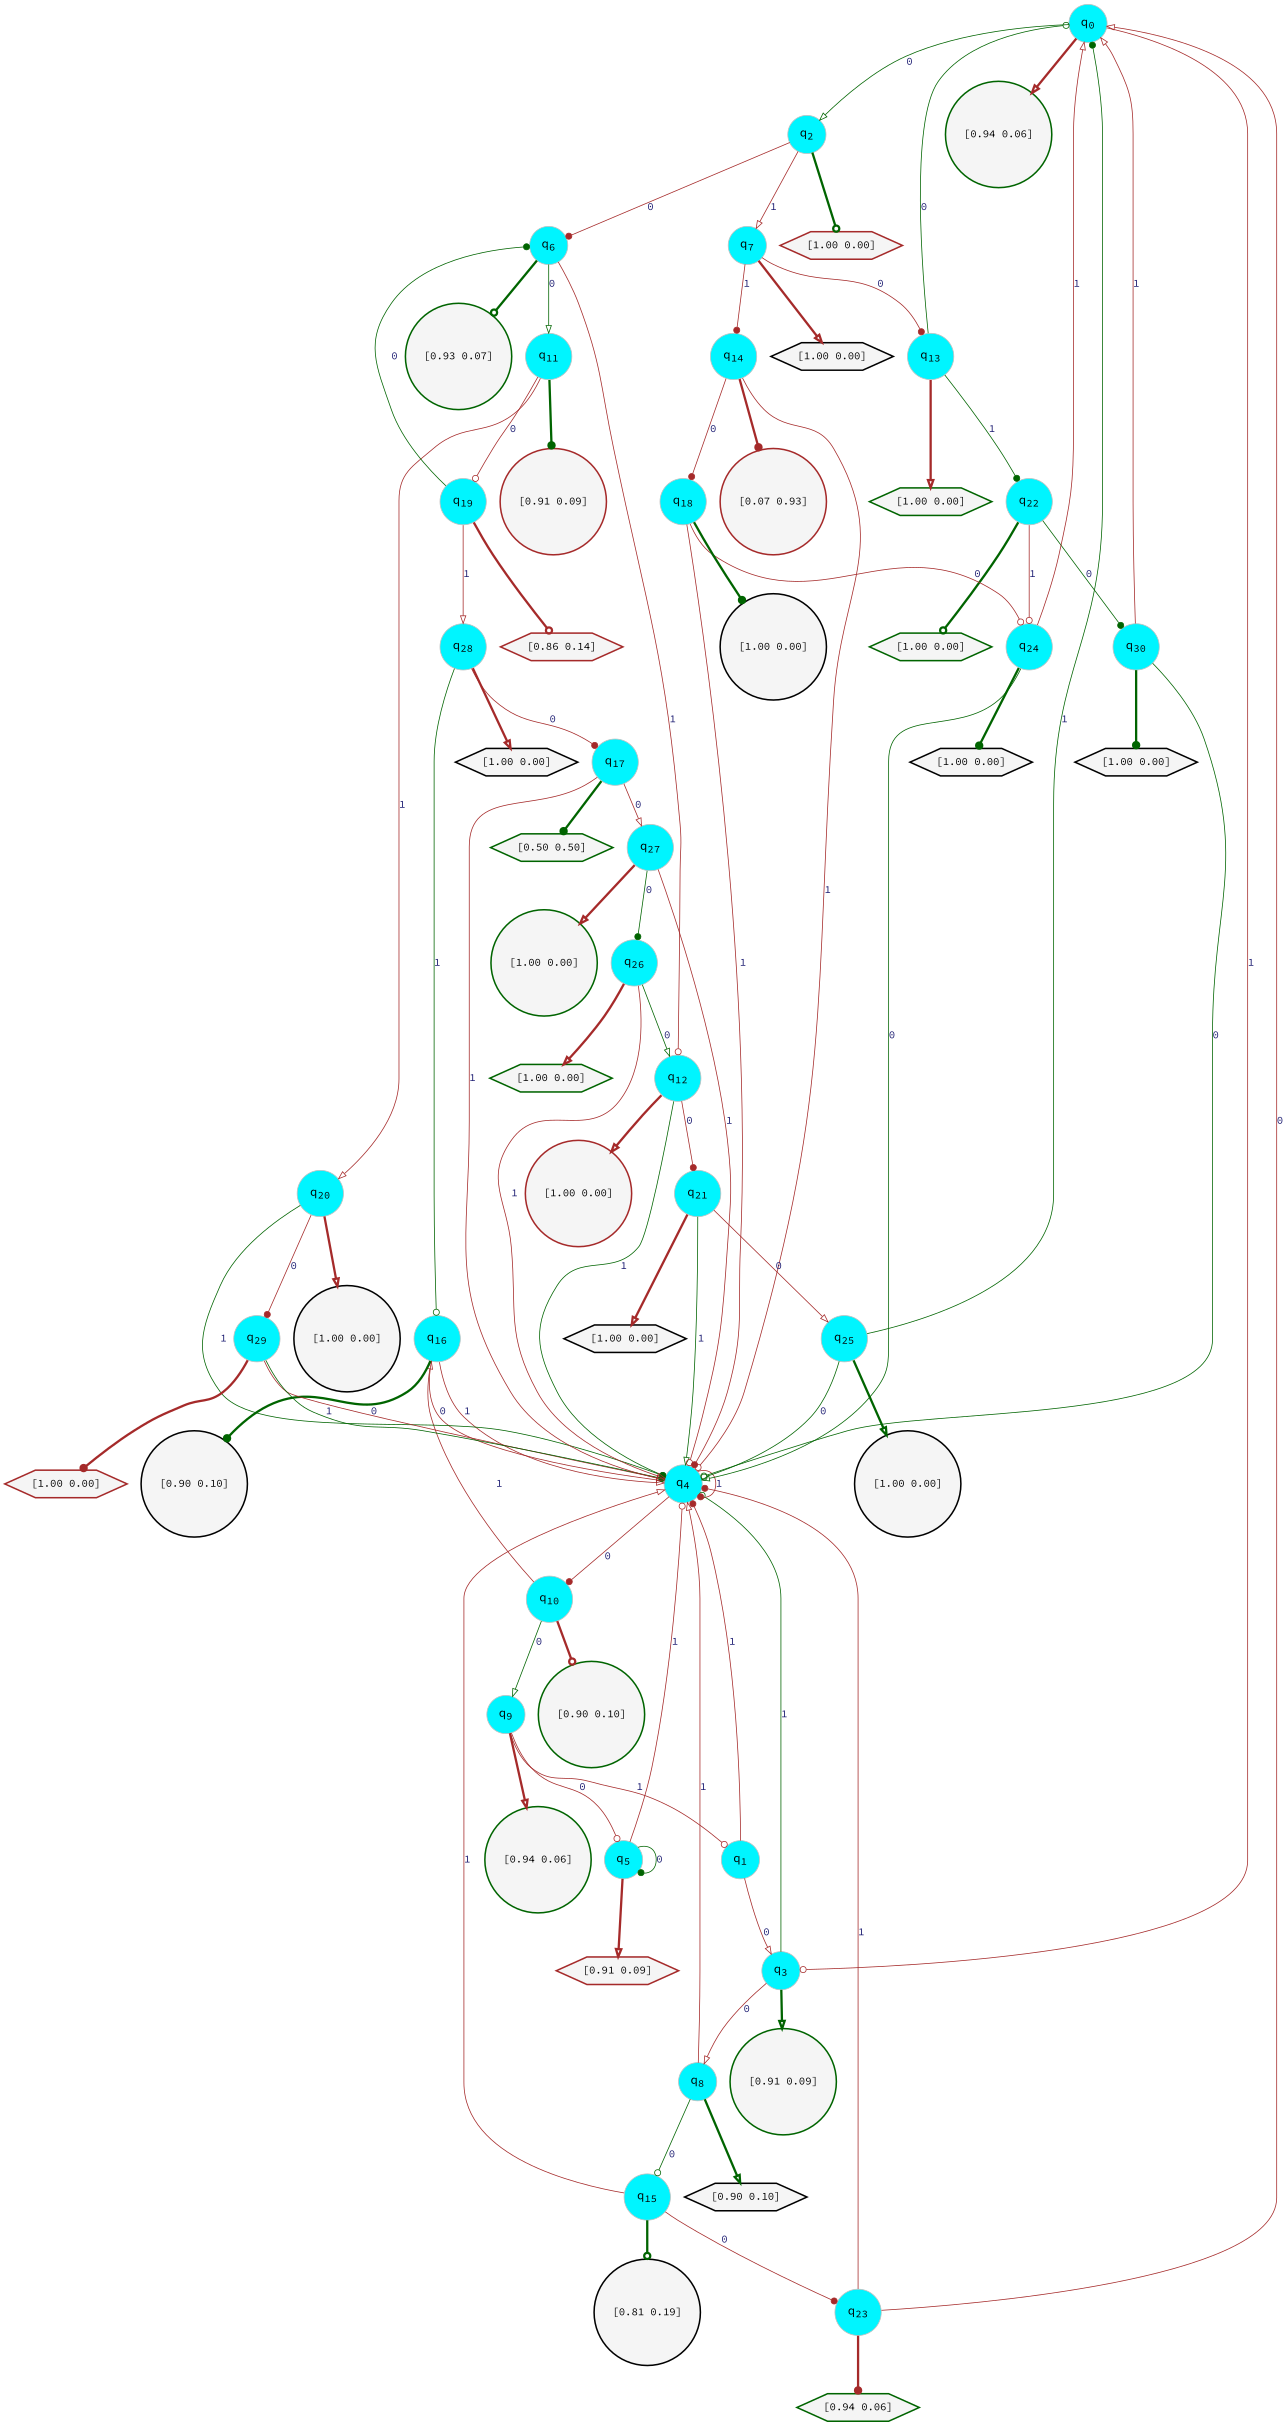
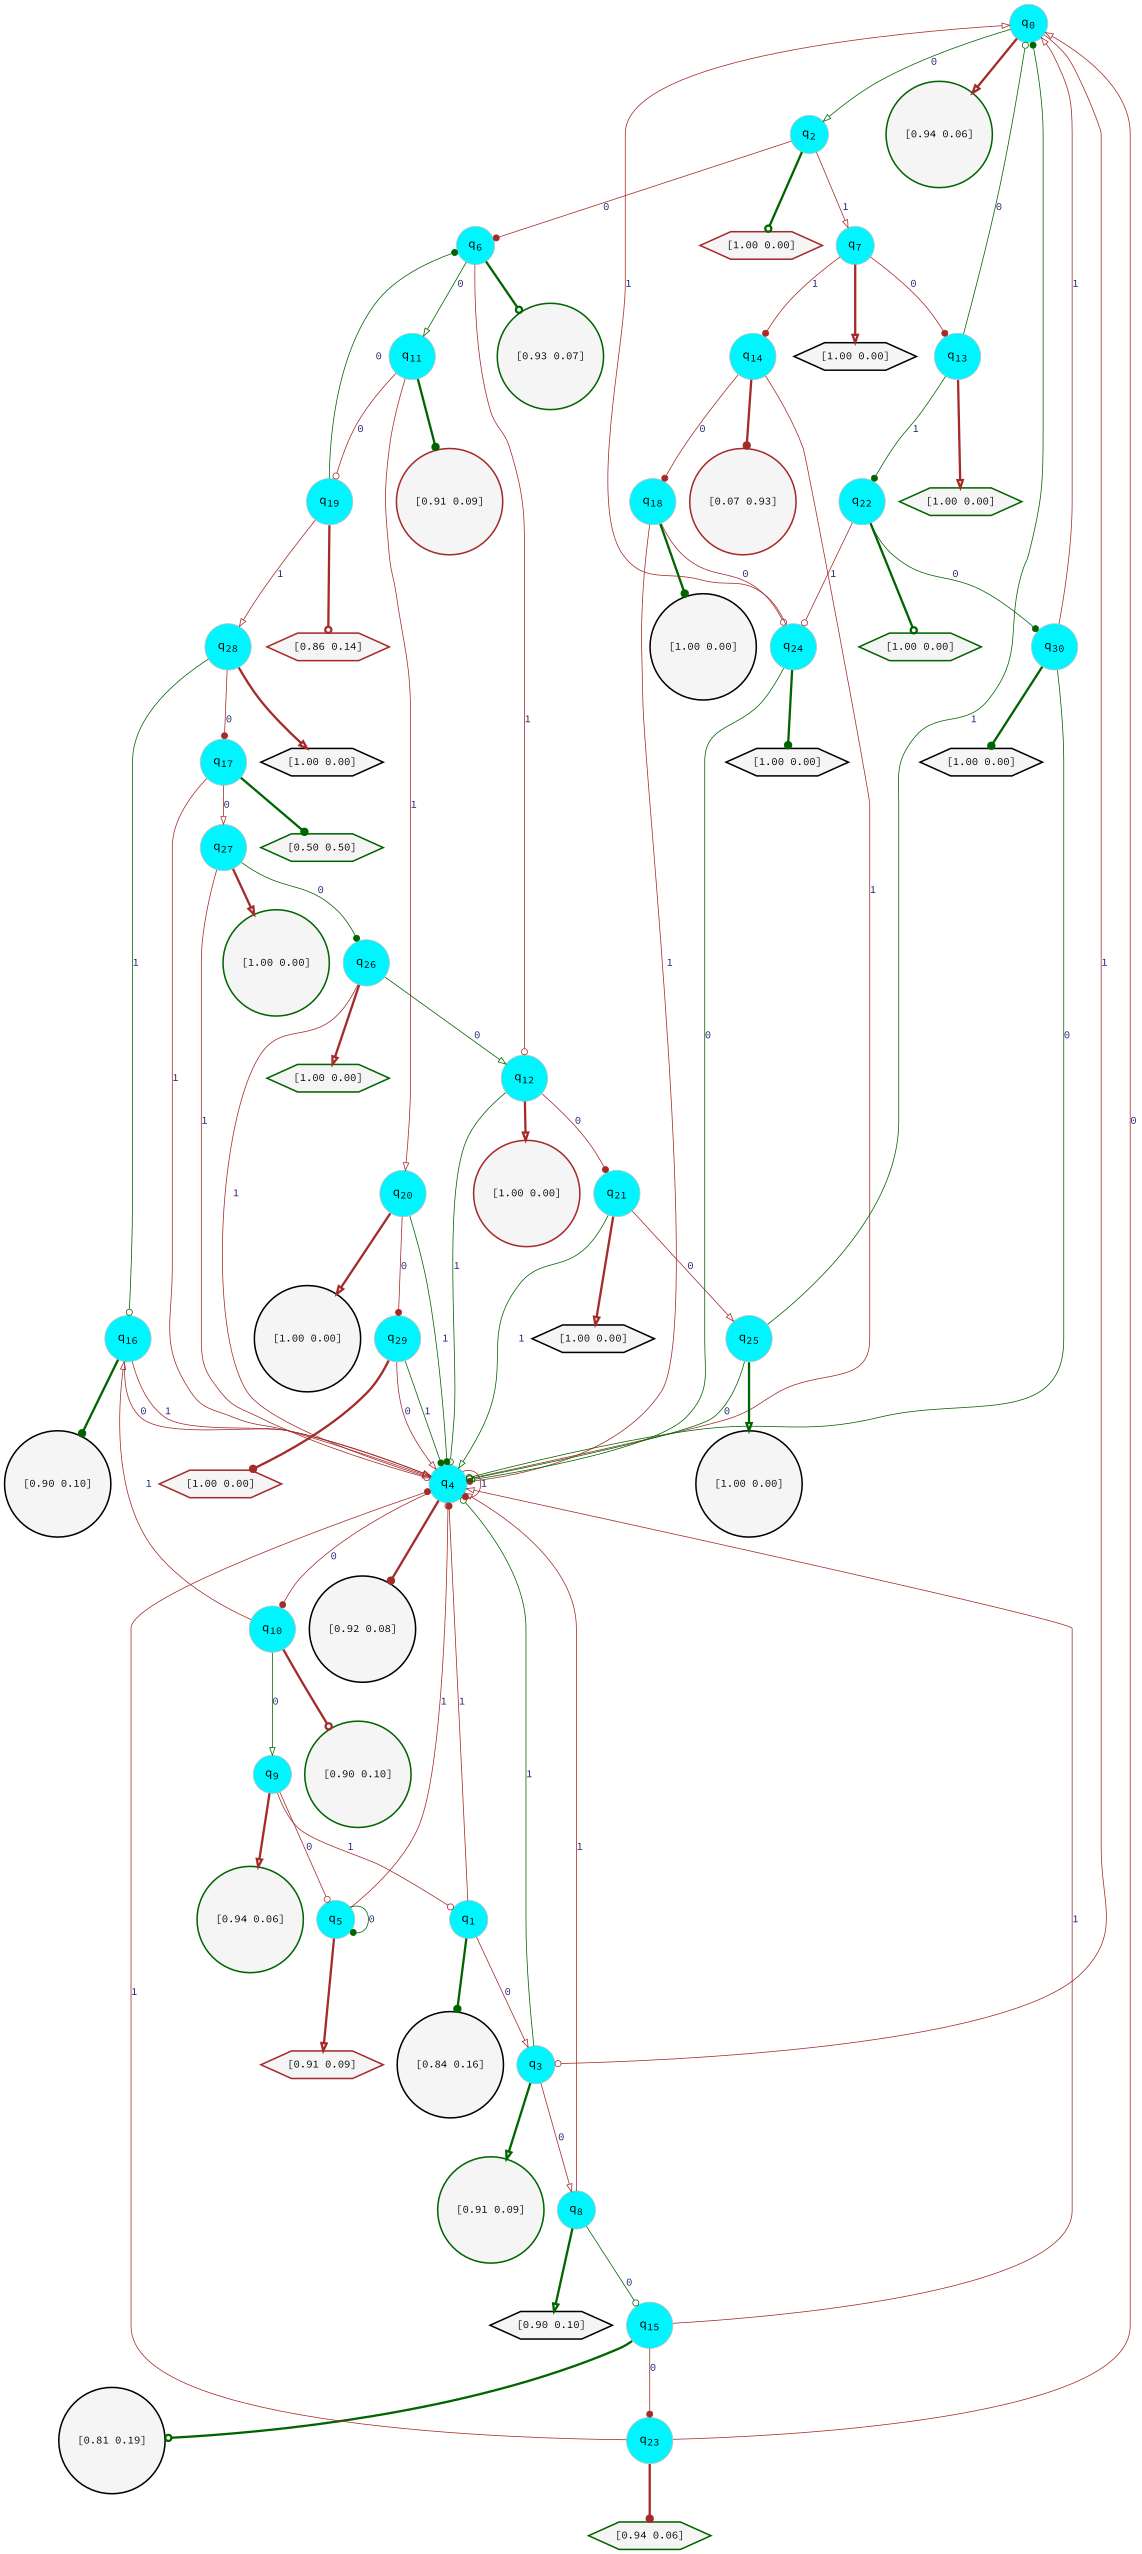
node "[0.92 0.08]": added
node "[0.84 0.16]": added
